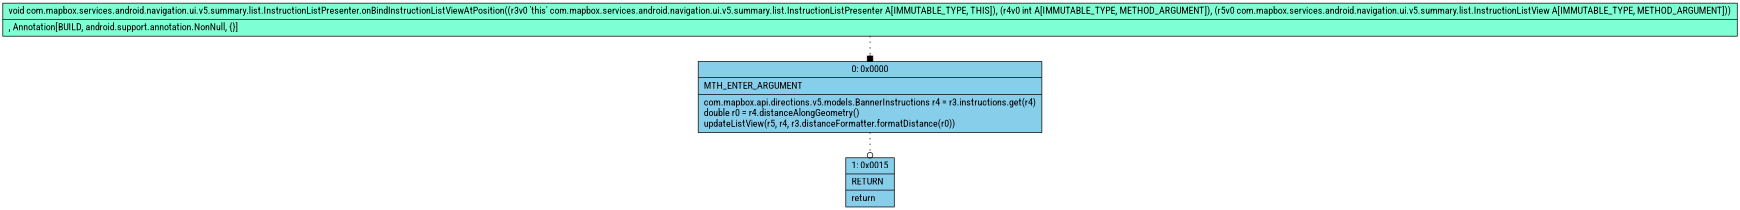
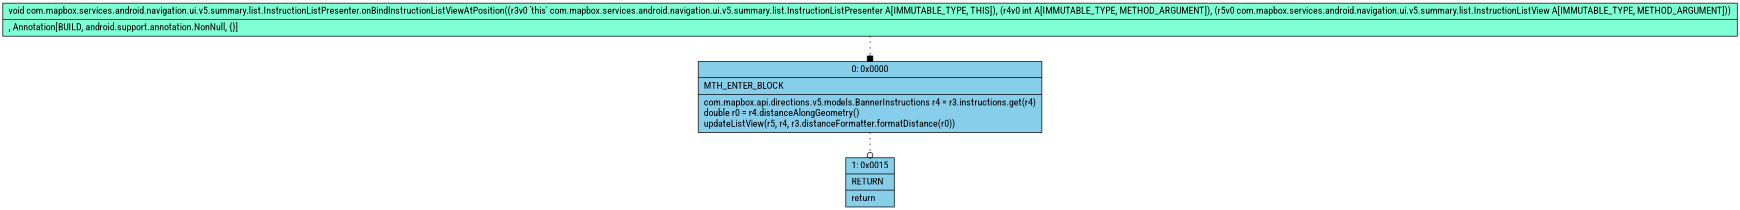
node "0: 0x0000": text "MTH_ENTER_ARGUMENT" -> "MTH_ENTER_BLOCK"
